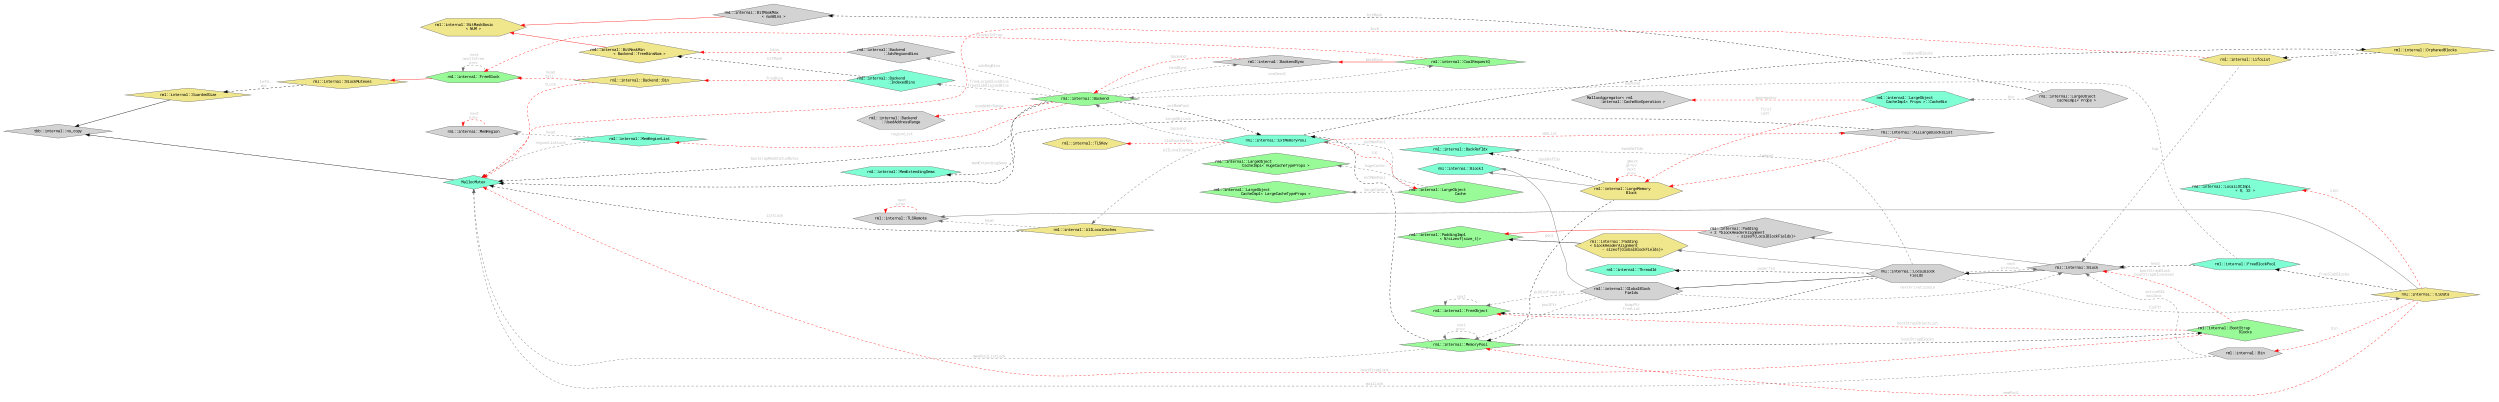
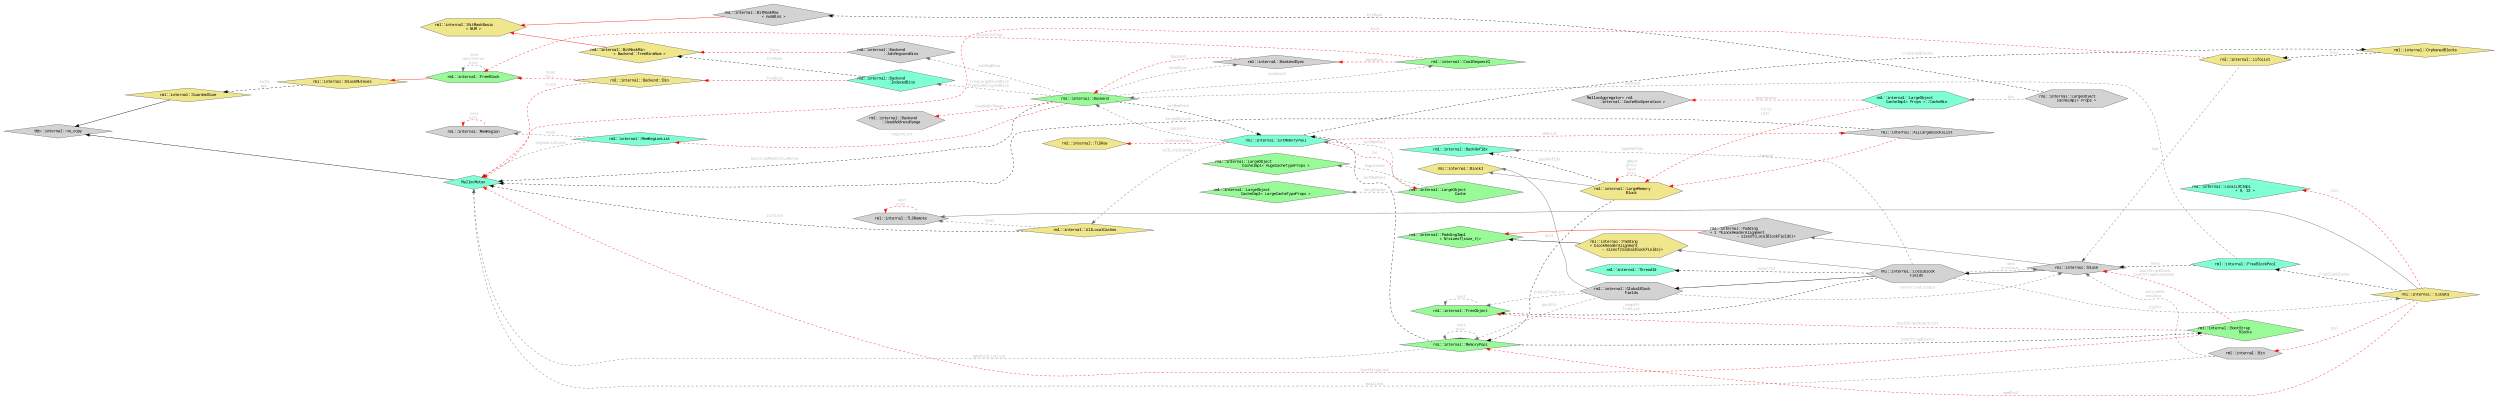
edge "rml::internal::CoalRequestQ" -> "rml::internal::BackendSync": style solid -> dashed
node "rml::internal::BlockI": fillcolor aquamarine -> khaki
node "rml::internal::MemExtendingSema": removed
